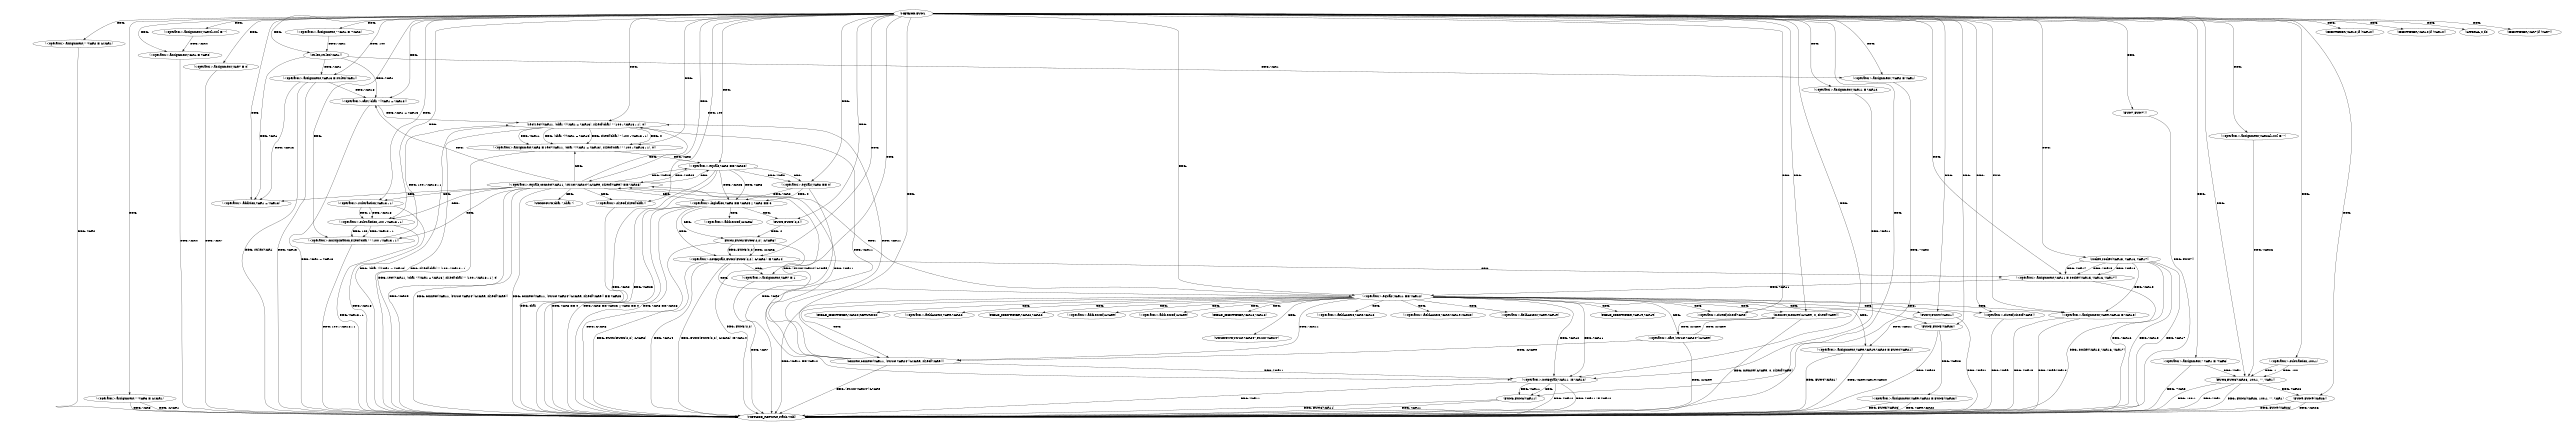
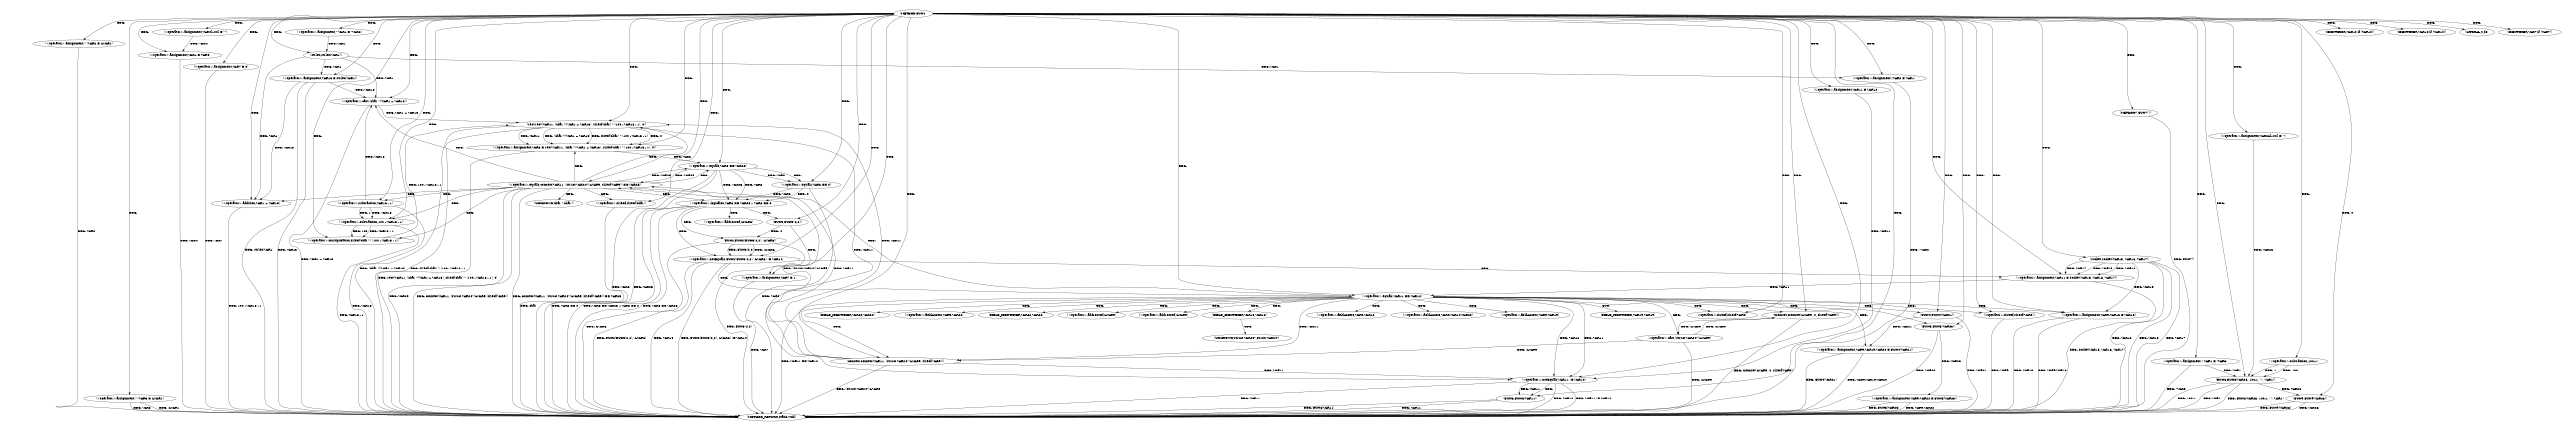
edge "(METHOD,FUN1)" -> "(<operator>.assignment,VAR13 = strlen(VAR1))": label "DDG: 100" -> "DDG: "
edge "(METHOD,FUN1)" -> "(<operator>.sizeOf,sizeof(char))": label "DDG: 100" -> "DDG: "
node "(FUN7,FUN7())": label "(FUN7,FUN7())" -> "(METHOD7,FUN7())"
edge "(<operator>.subtraction,VAR13 - 1)" -> "(<operator>.cast,(char *)(VAR1 + VAR13))": added, label "DDG: VAR13"
edge "(METHOD,FUN1)" -> "(<operator>.assignment,VAR9.VAR18 = VAR15)": label "FUN: " -> "DDG: "
edge "(METHOD,FUN1)" -> "(FUN9,FUN9(VAR26))": label "DDG: " -> "DDG: 0"
edge "(<operator>.notEquals,FUN2(FUN3(2,2), &VAR6) != VAR14)" -> "(<operator>.assignment,VAR7 = 1)": now "(FUN3,FUN3(2,2))" -> "(<operator>.assignment,VAR7 = 1)"
edge "(<operator>.equals,VAR11 == VAR12)" -> "(UNKNOWN,struct VAR24*,struct VAR24*)": now "(FIELD_IDENTIFIER,VAR18,VAR18)" -> "(UNKNOWN,struct VAR24*,struct VAR24*)"
edge "(<operator>.equals,VAR11 == VAR12)" -> "(FIELD_IDENTIFIER,VAR19,VAR19)": label "CDG: " -> "FUN: "
node "(FIELD_IDENTIFIER,VAR20,RETURN20)": label "(FIELD_IDENTIFIER,VAR20,RETURN20)" -> "(FIELD_IDENTIFIER,VAR20,VAR20)"
edge "(<operator>.multiplication,sizeof(char) * (100 - VAR13 - 1))" -> "(METHOD_RETURN,static void)": now "(<operator>.addition,VAR1 + VAR13)" -> "(METHOD_RETURN,static void)"
